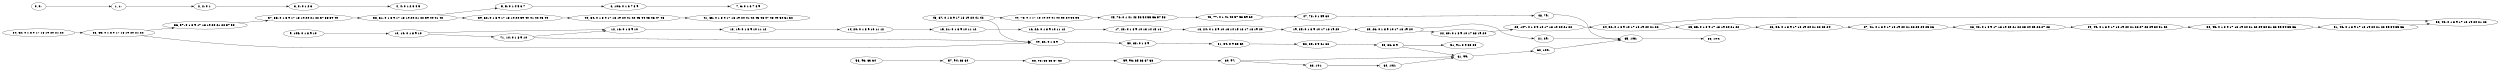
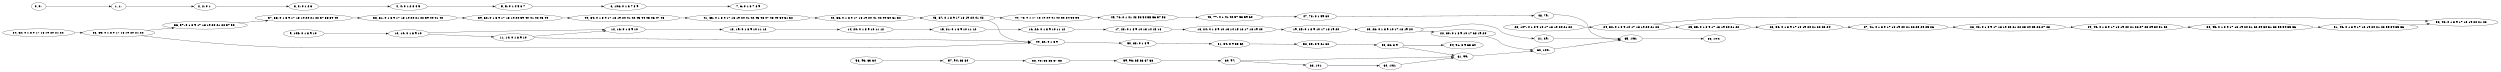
edge "38, 61: 0 1 8 9 17 18 19 20 21 22 39 40 41 42" -> "5, 5: 0 1 4 5 6 7": now "4, 4: 0 1 2 3 4 5" -> "5, 5: 0 1 4 5 6 7"
node "42, 66: 0 1 8 9 17 18 19 20 41 42 49 50 51 52": added
node "24, 32: 0 1 8 9 10 17 18 19 20 21 22": label "24, 32: 0 1 8 9 10 17 18 19 20 21 22" -> "24, 32: 0 1 8 9 10 17 18 19 20 21 28"
edge "22, 30: 0 1 8 9 10 17 68 19 20" -> "23, 107: 0 1 8 9 10 17 18 19 20 21 22": now "22, 30: 0 1 8 9 10 17 68 19 20" -> "62, 100:"
node "71, 14: 0 1 8 9 10": label "71, 14: 0 1 8 9 10" -> "11, 14: 0 1 8 9 10"
node "51, 91: 8 9 63 64": label "51, 91: 8 9 63 64" -> "54, 91: 8 9 63 64"
